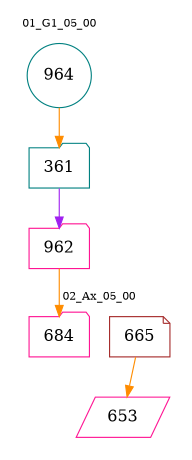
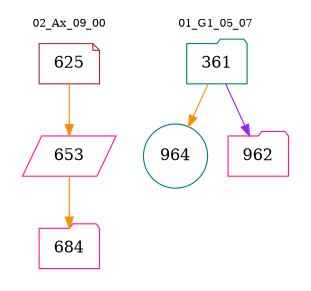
cluster "01_G1_05_00": label "01_G1_05_00" -> "01_G1_05_07"
edge "964" -> "361": reversed
edge "962" -> "684": now "653" -> "684"
cluster "02_Ax_05_00": label "02_Ax_05_00" -> "02_Ax_09_00"
node "665": label "665" -> "625"
